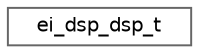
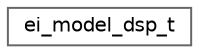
node "ei_dsp_dsp_t": label "ei_dsp_dsp_t" -> "ei_model_dsp_t"
